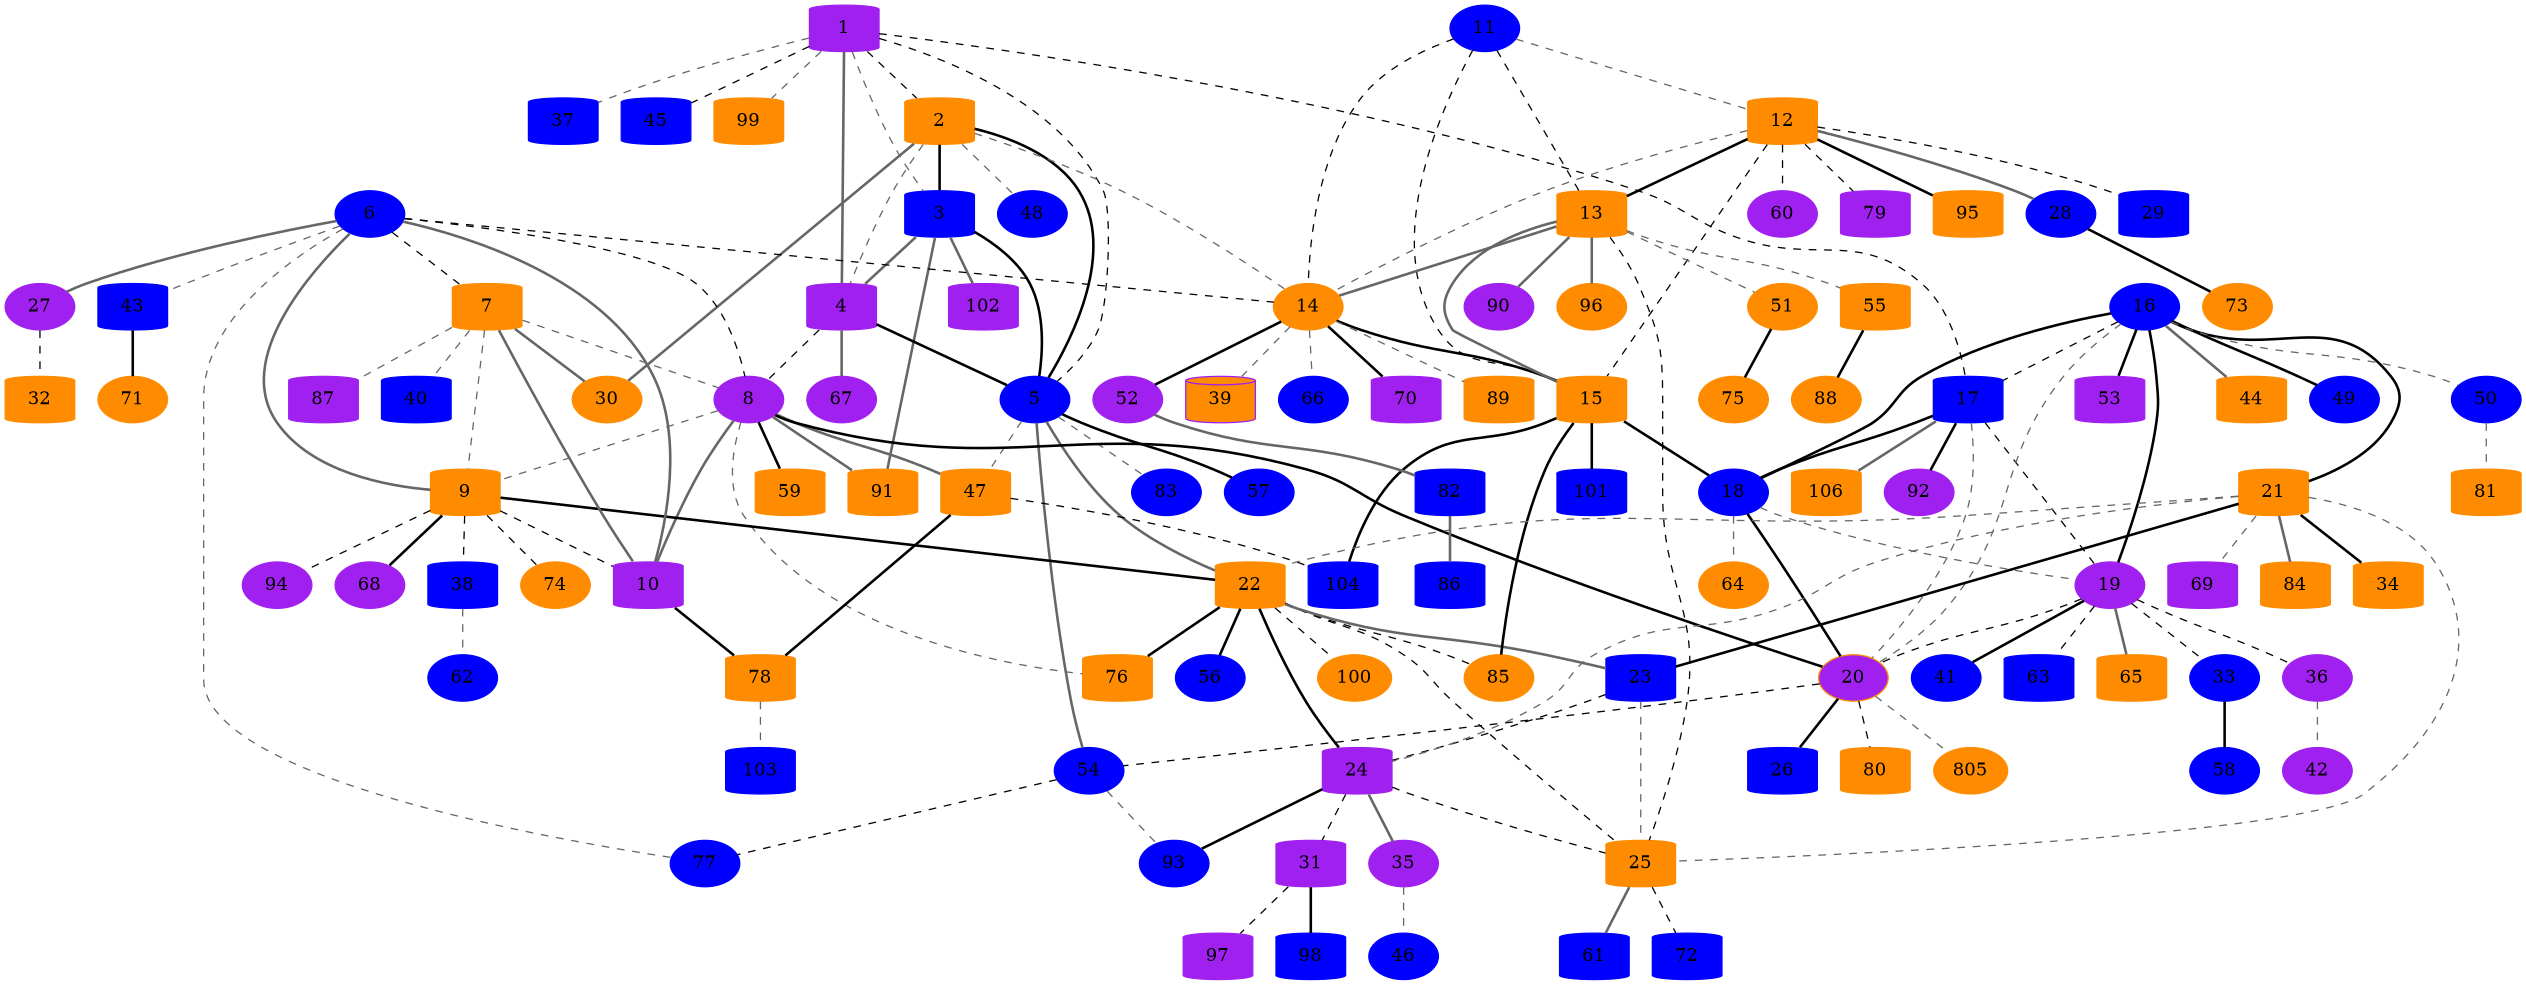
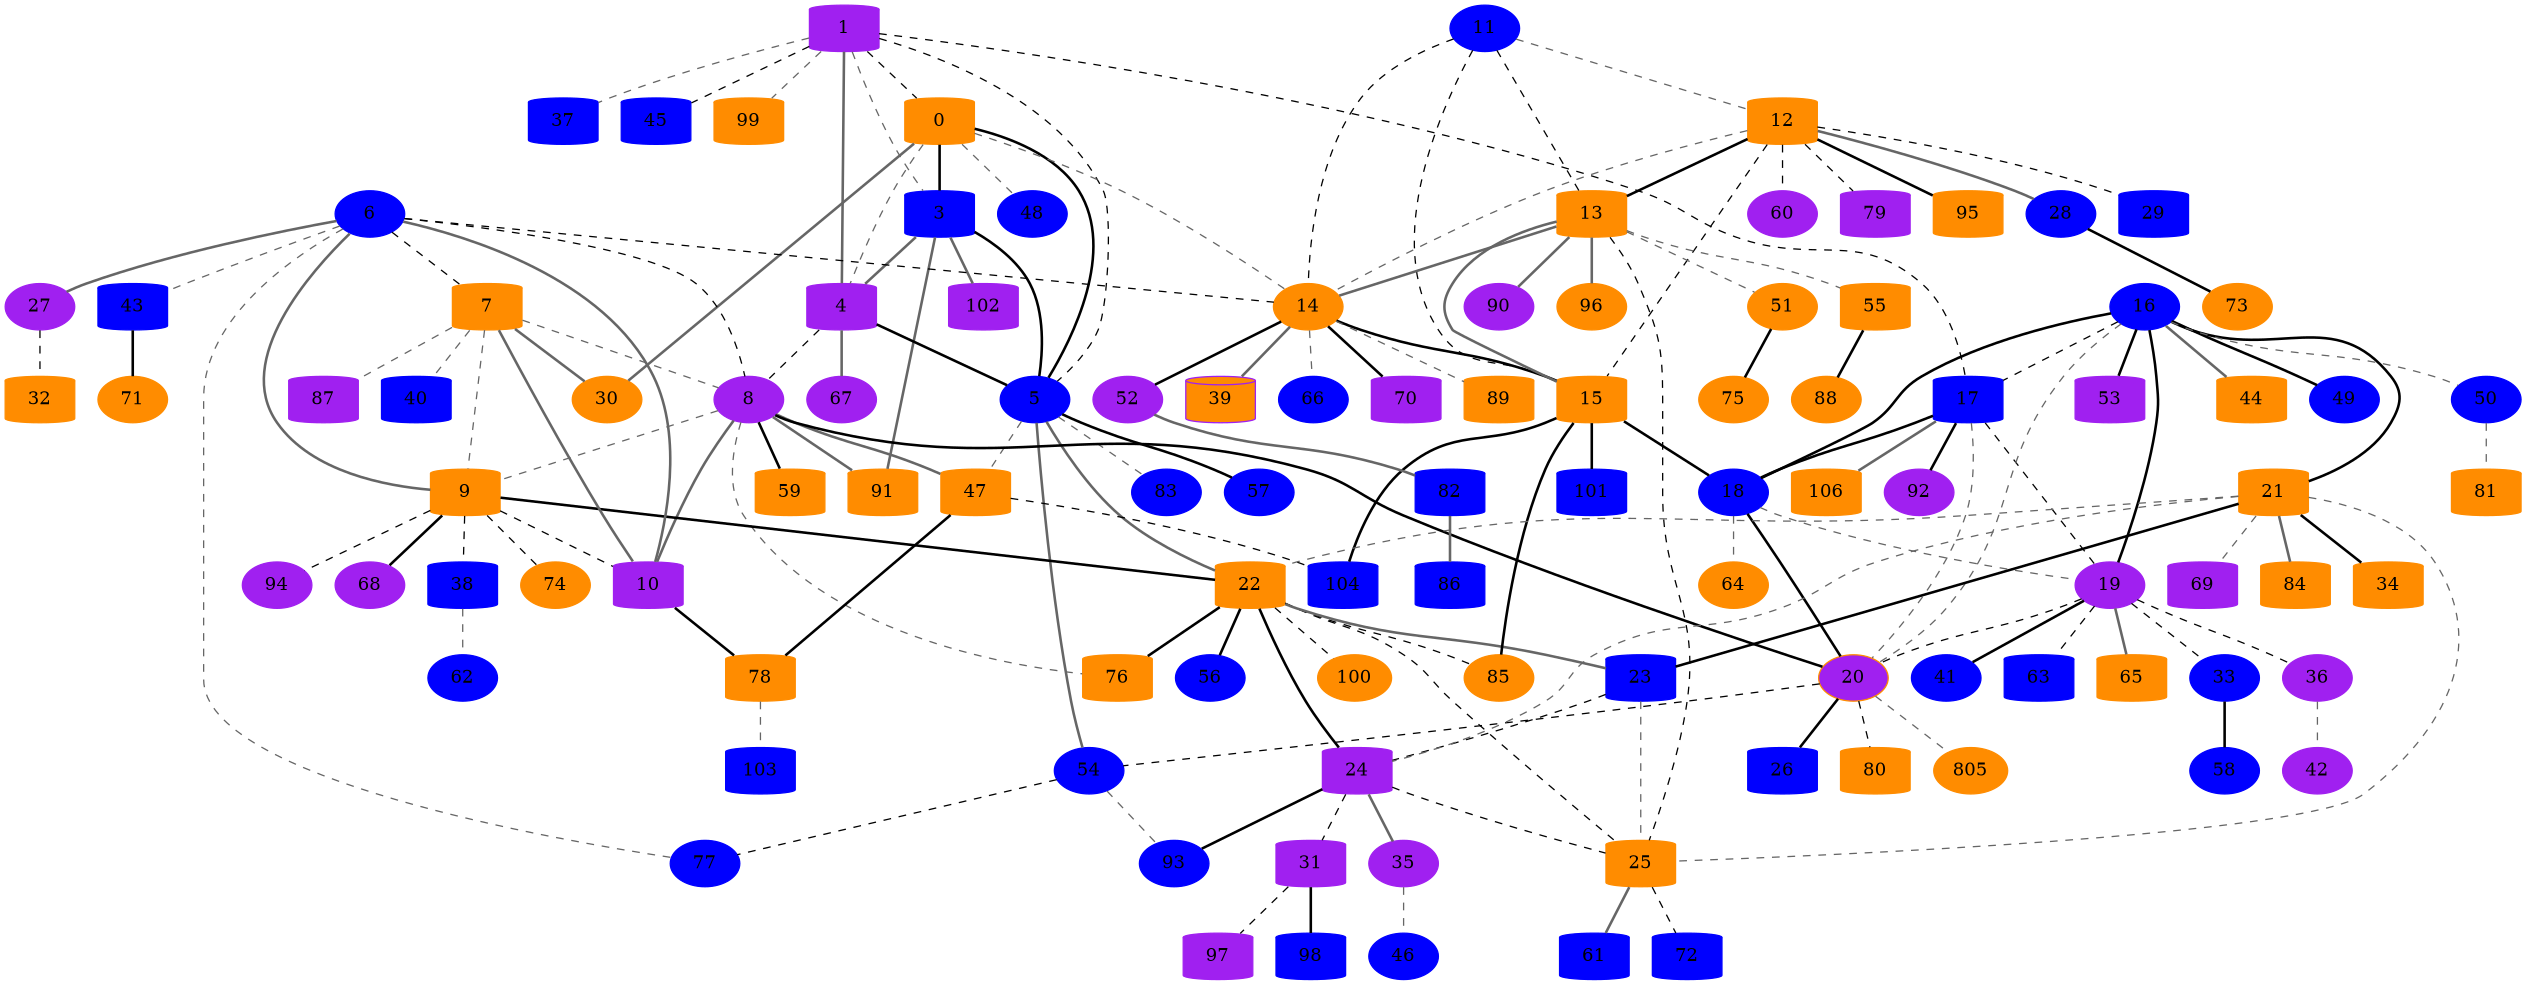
node "2": label "2" -> "0"
edge "14" -- "39": style dashed -> bold
